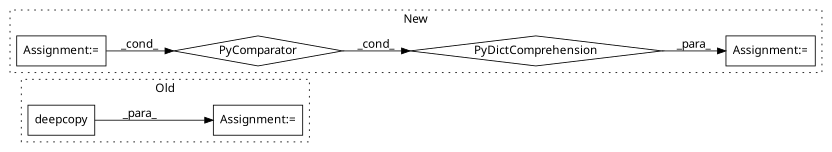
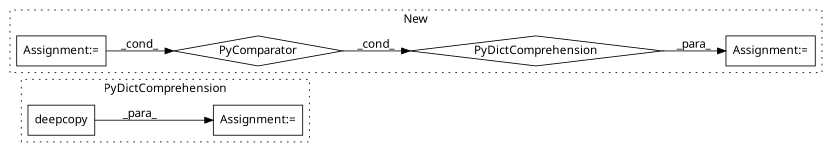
cluster "Old": label "Old" -> "PyDictComprehension"
